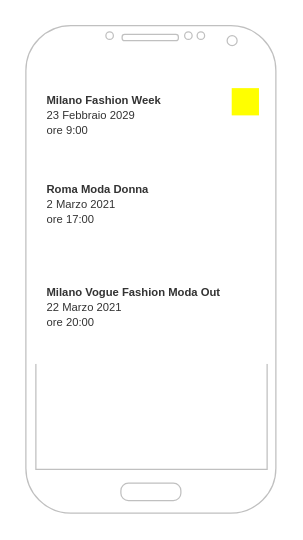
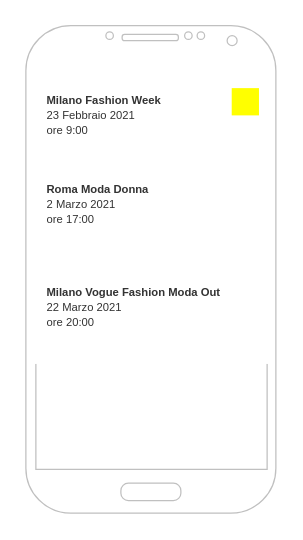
node "Milano Fashion Week 23 Febbraio 2029 ore 9:00": label "Milano Fashion Week 23 Febbraio 2029 ore 9:00" -> "Milano Fashion Week 23 Febbraio 2021 ore 9:00"
